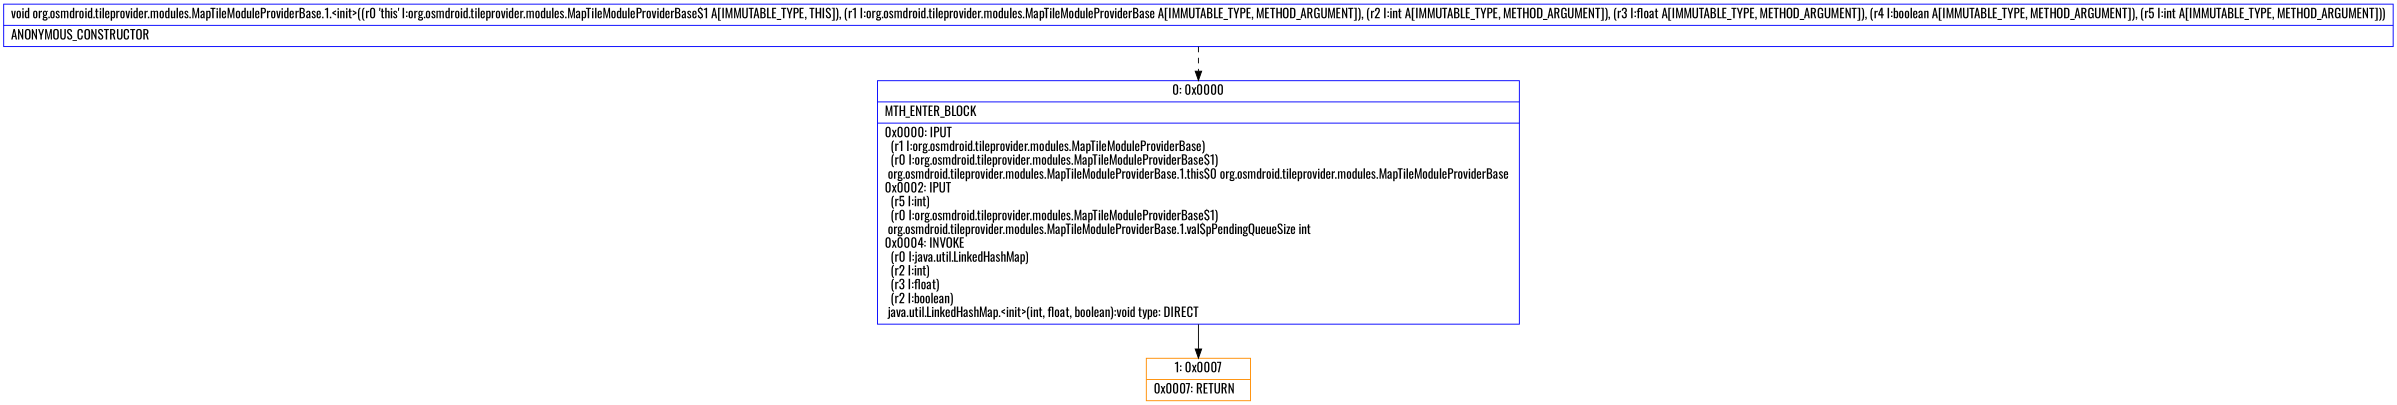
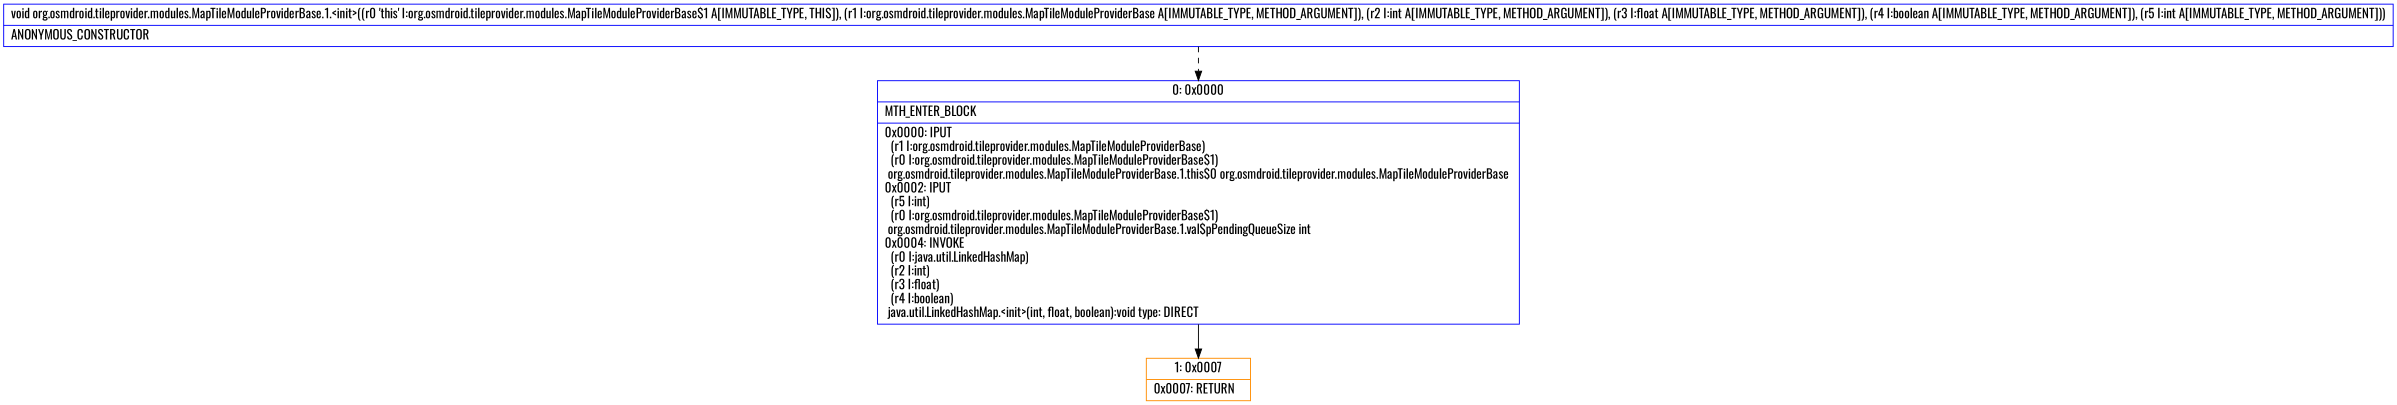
node "0: 0x0000": text "(r2 I:boolean)" -> "(r4 I:boolean)"
